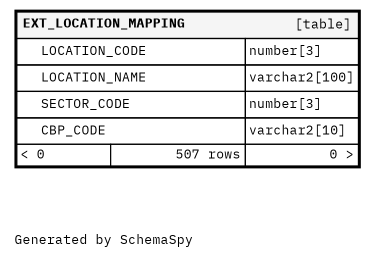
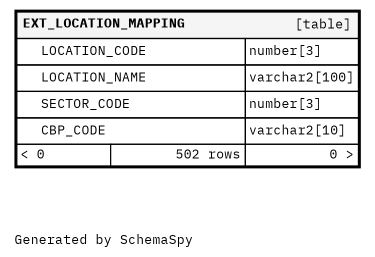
node "EXT_LOCATION_MAPPING": text "507 rows" -> "502 rows"
